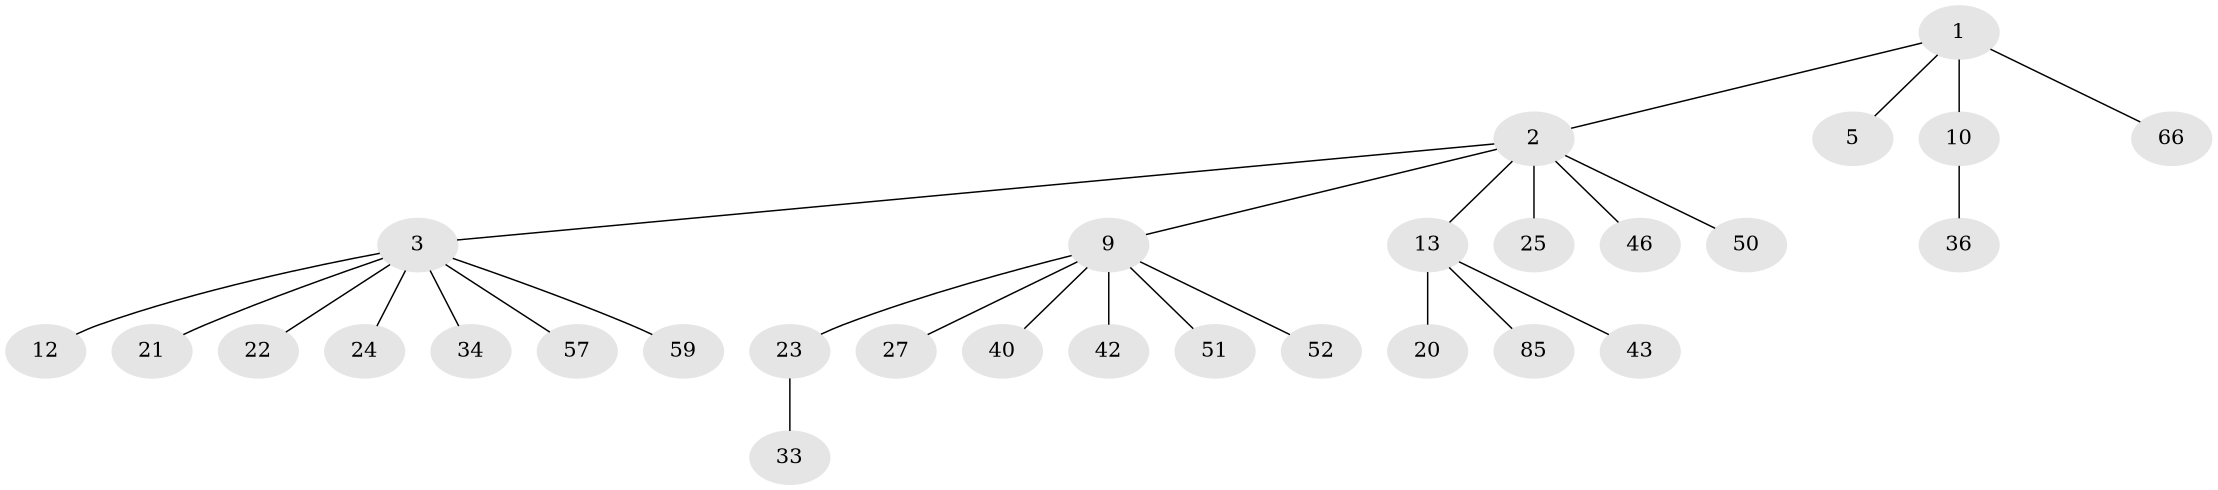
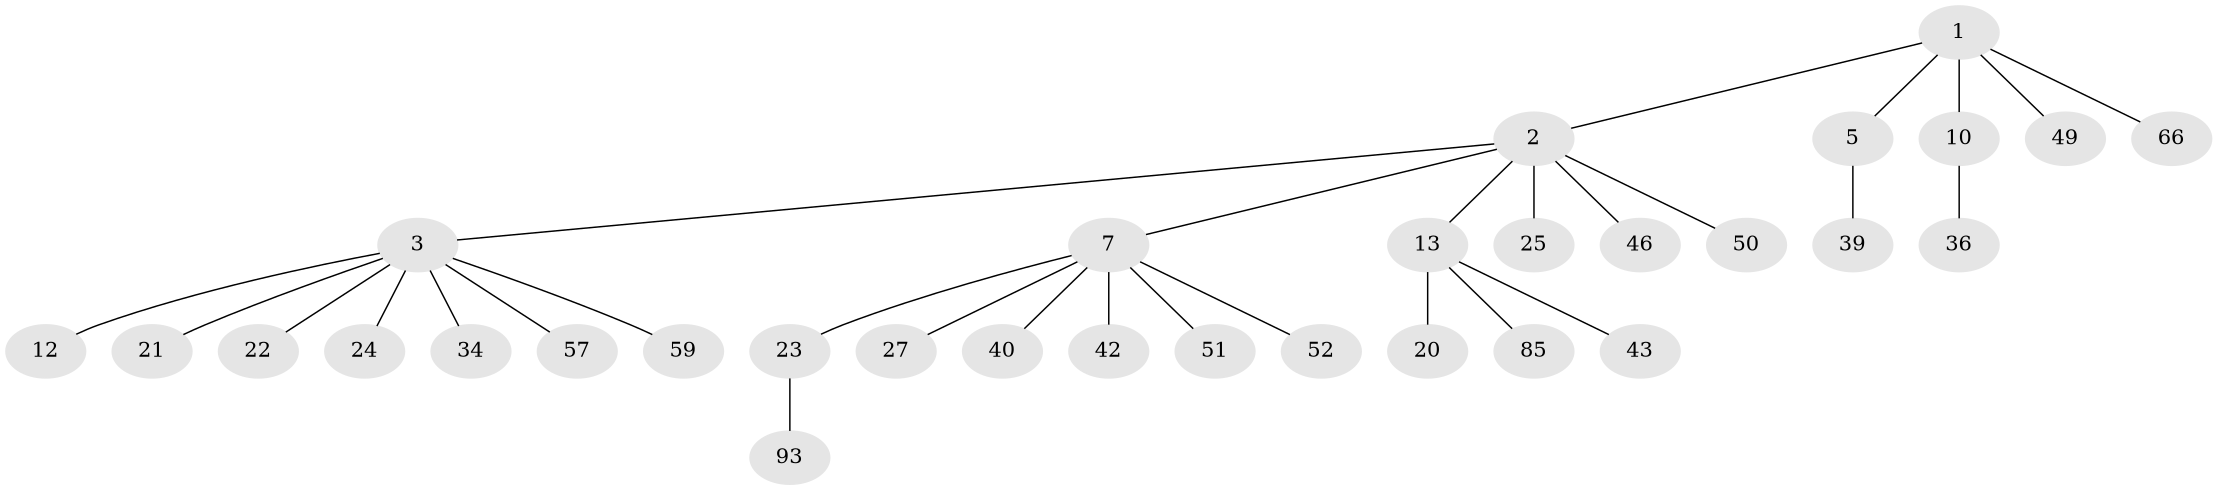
node "49": added
node "9": label "9" -> "7"
node "39": added
node "33": label "33" -> "93"
